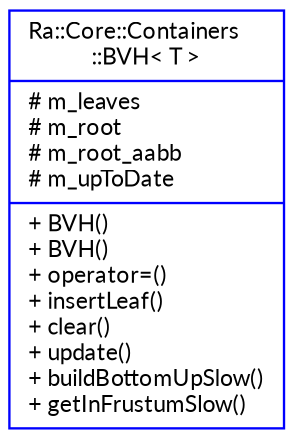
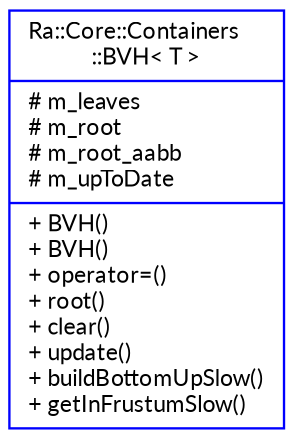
node "Ra::Core::Containers": text "+ insertLeaf()" -> "+ root()"
